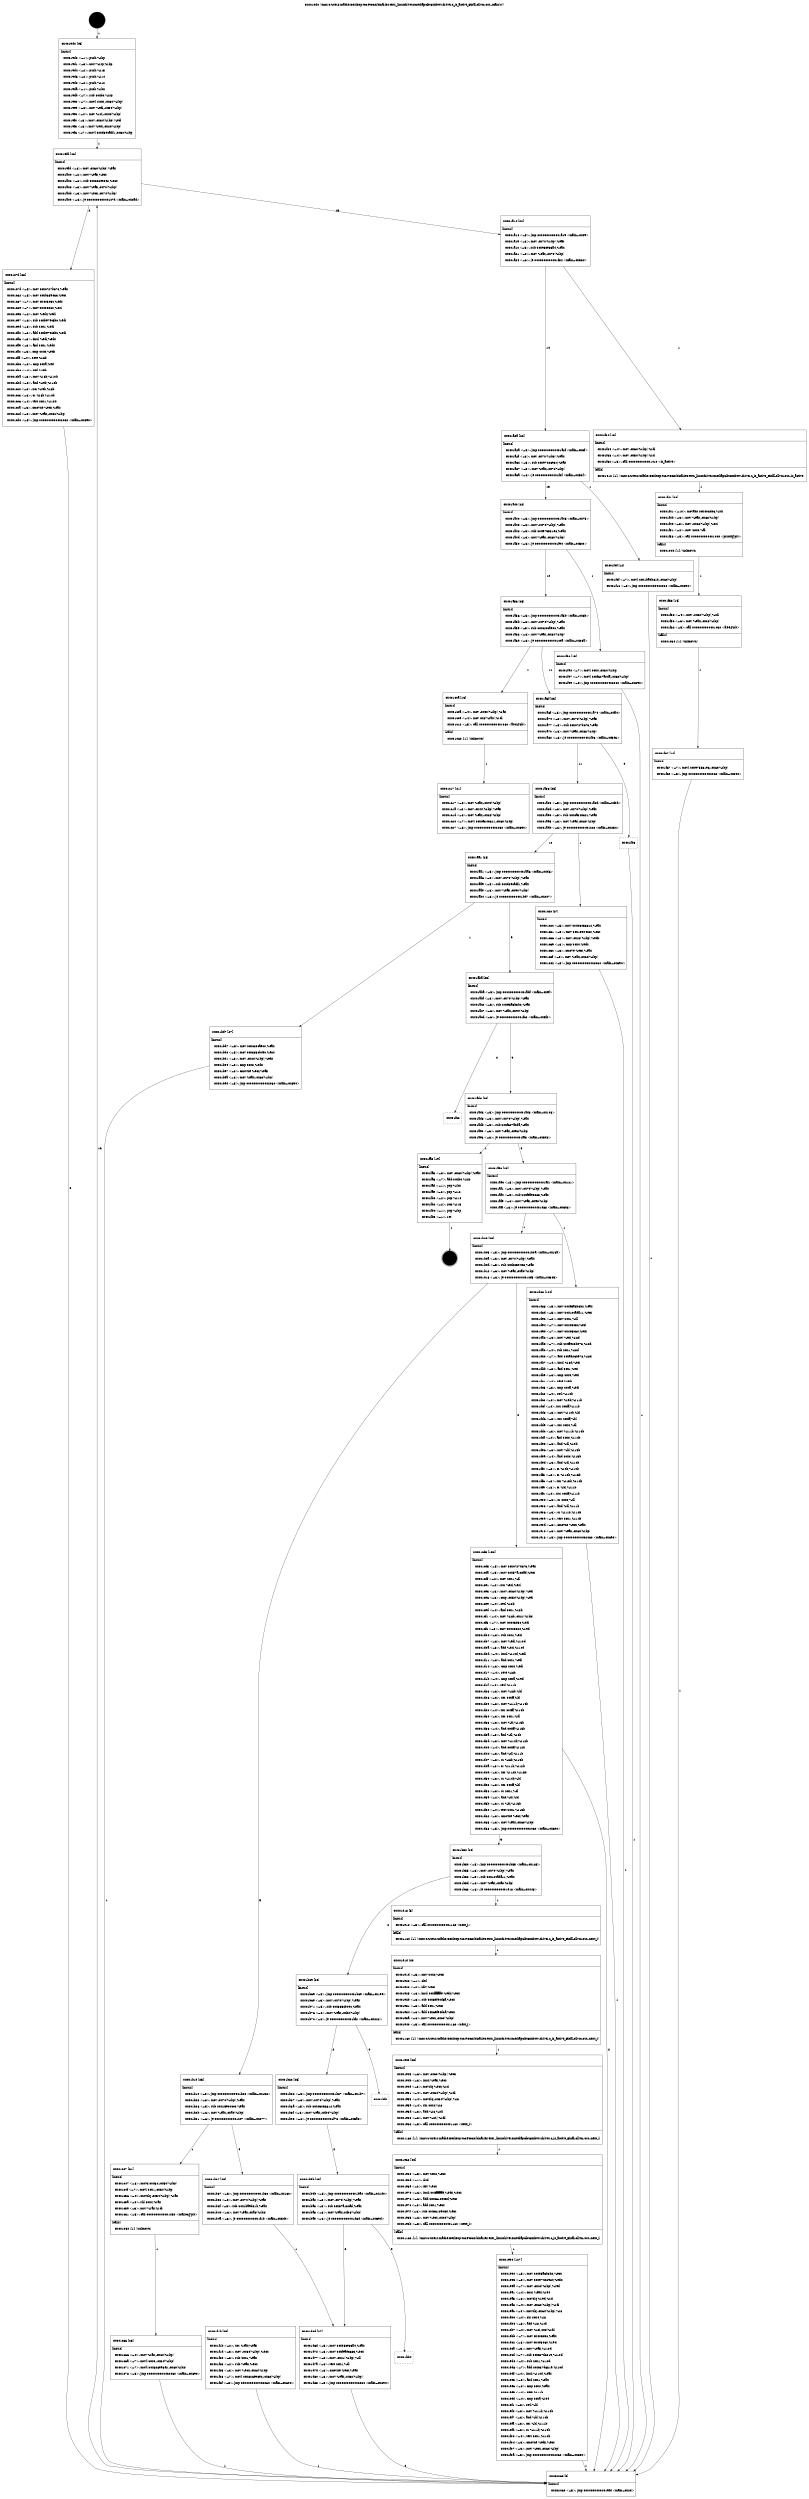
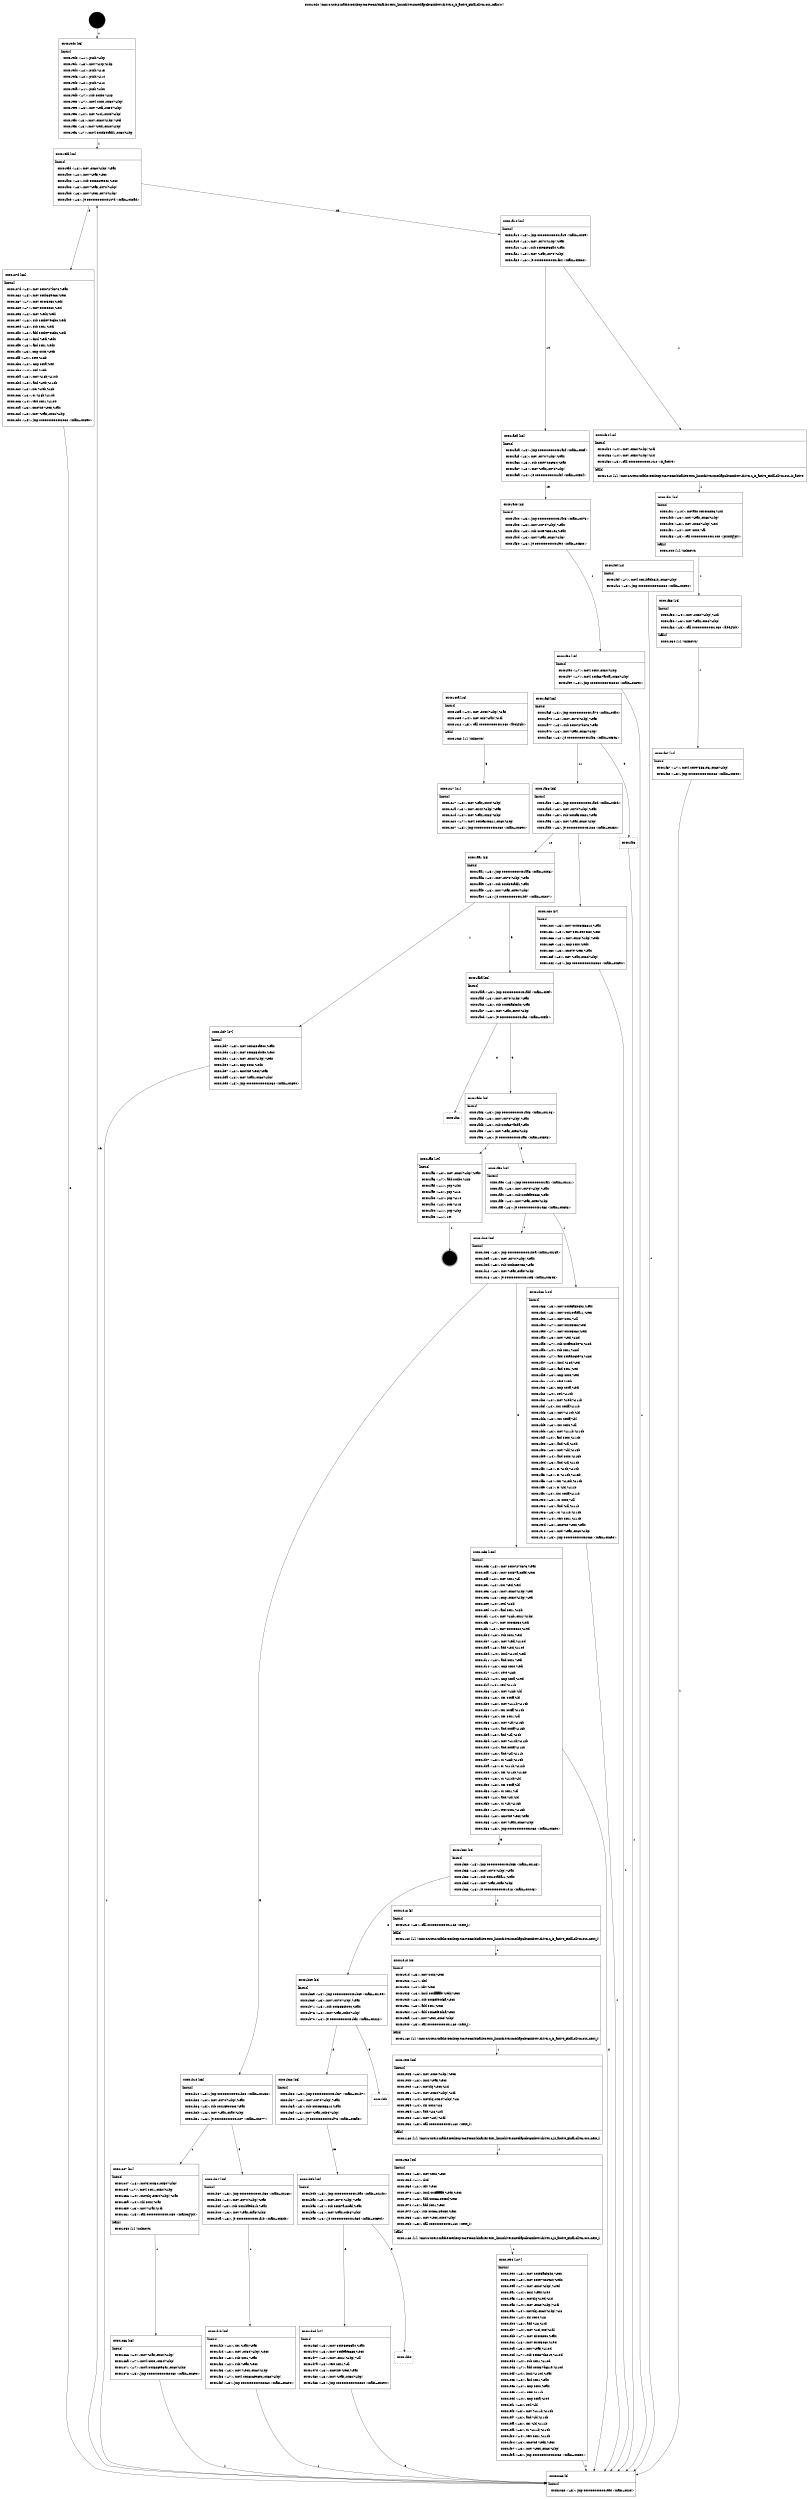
edge "0x401a2a [22]" -> "0x401f0f [12]": removed, label "1"
node "0x401a56 [25]": removed
edge "0x401c0a [13]" -> "0x401c17 [21]": label " 1" -> " 5"
edge "0x401b82 [25]" -> "0x401b9b [25]": label " 2" -> " 16"
edge "0x401b37 [25]" -> "0x401d6d [27]": now "0x401b37 [25]" -> "0x401f1b [25]"
